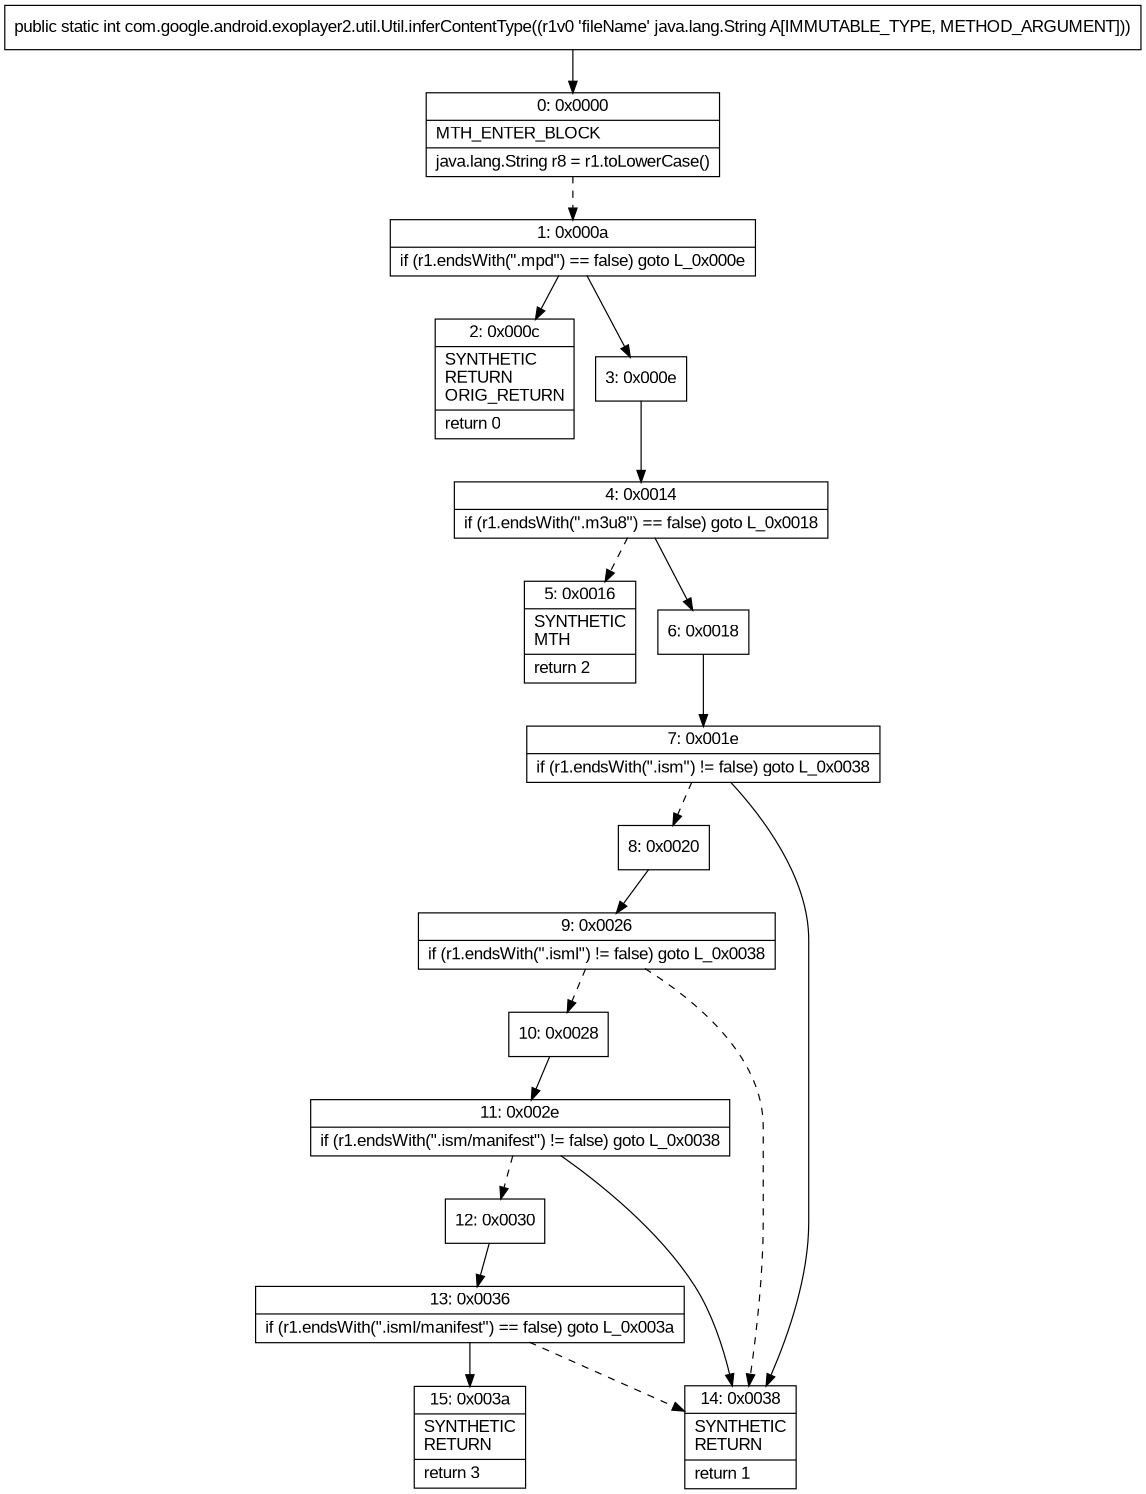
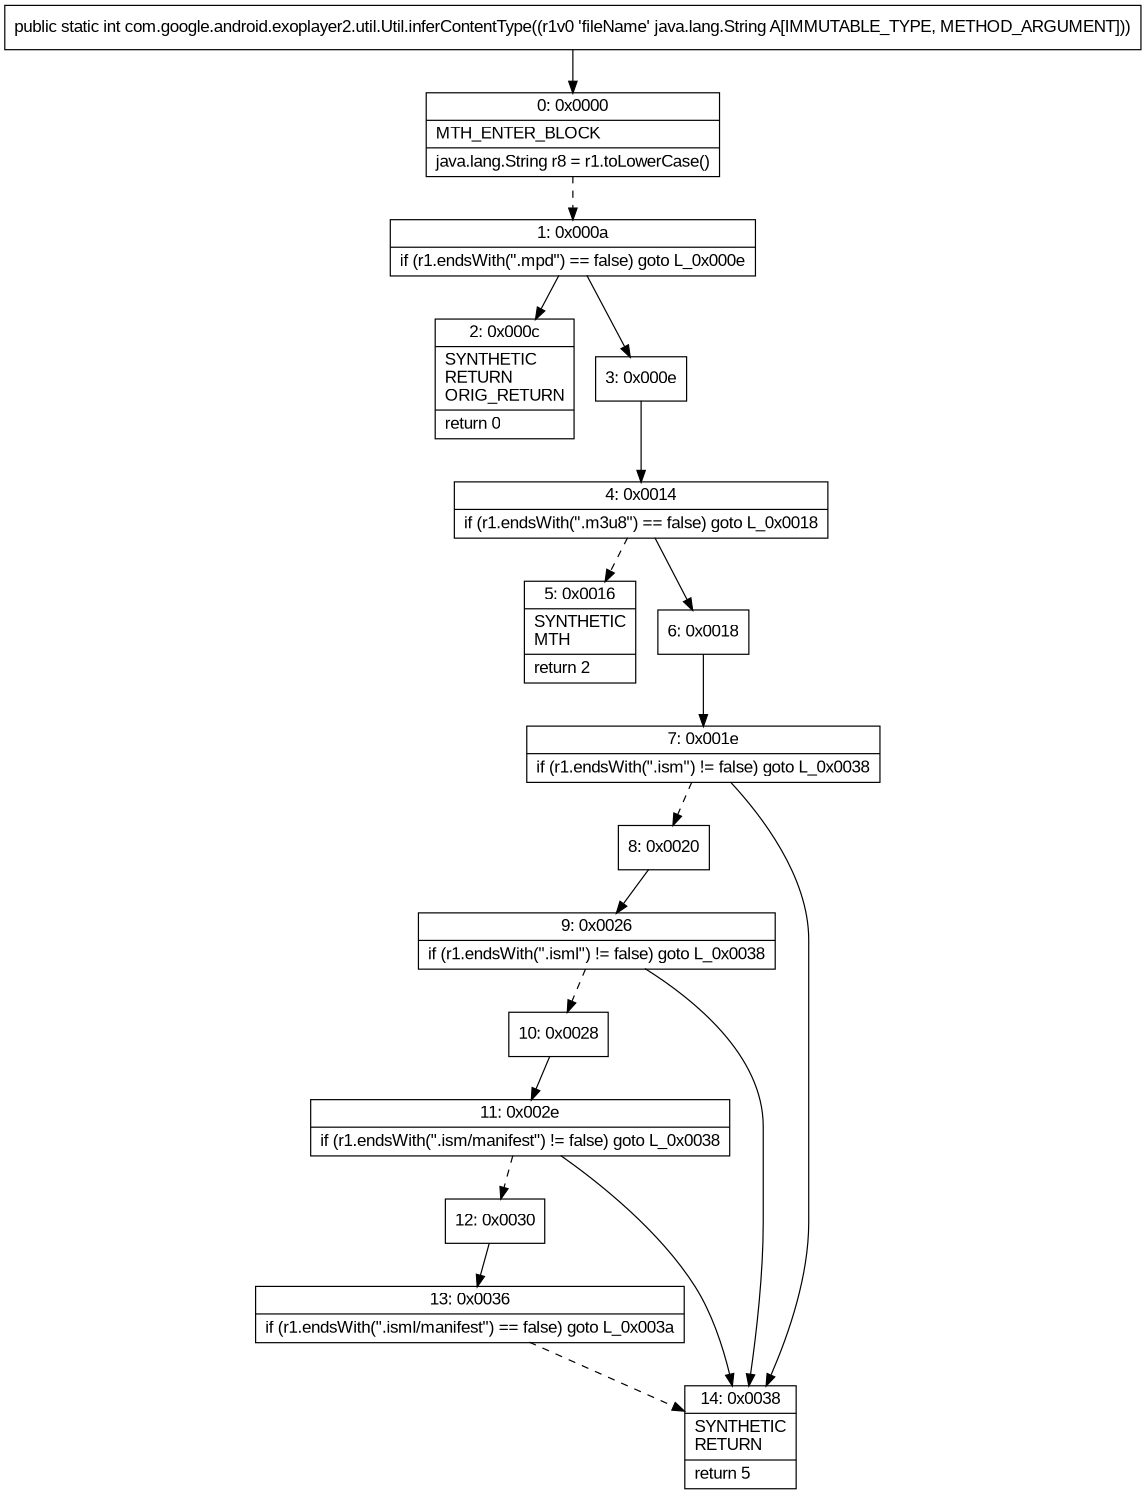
edge "9: 0x0026" -> "14: 0x0038": style dashed -> solid
node "15: 0x003a": removed
node "14: 0x0038": text "return 1" -> "return 5"
